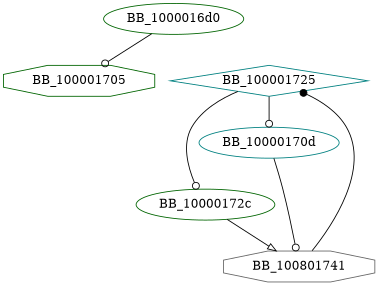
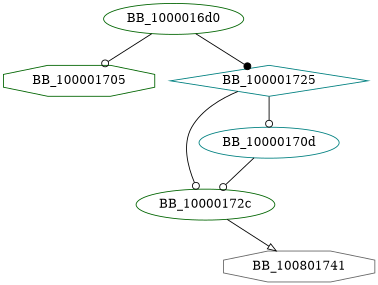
edge "BB_100801741" -> "BB_100001725": now "BB_1000016d0" -> "BB_100001725"
edge "BB_10000170d" -> "BB_100801741": now "BB_10000170d" -> "BB_10000172c"
